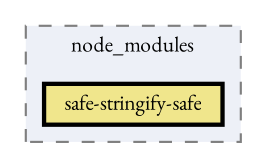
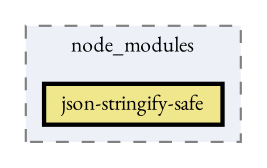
node "safe-stringify-safe": label "safe-stringify-safe" -> "json-stringify-safe"
